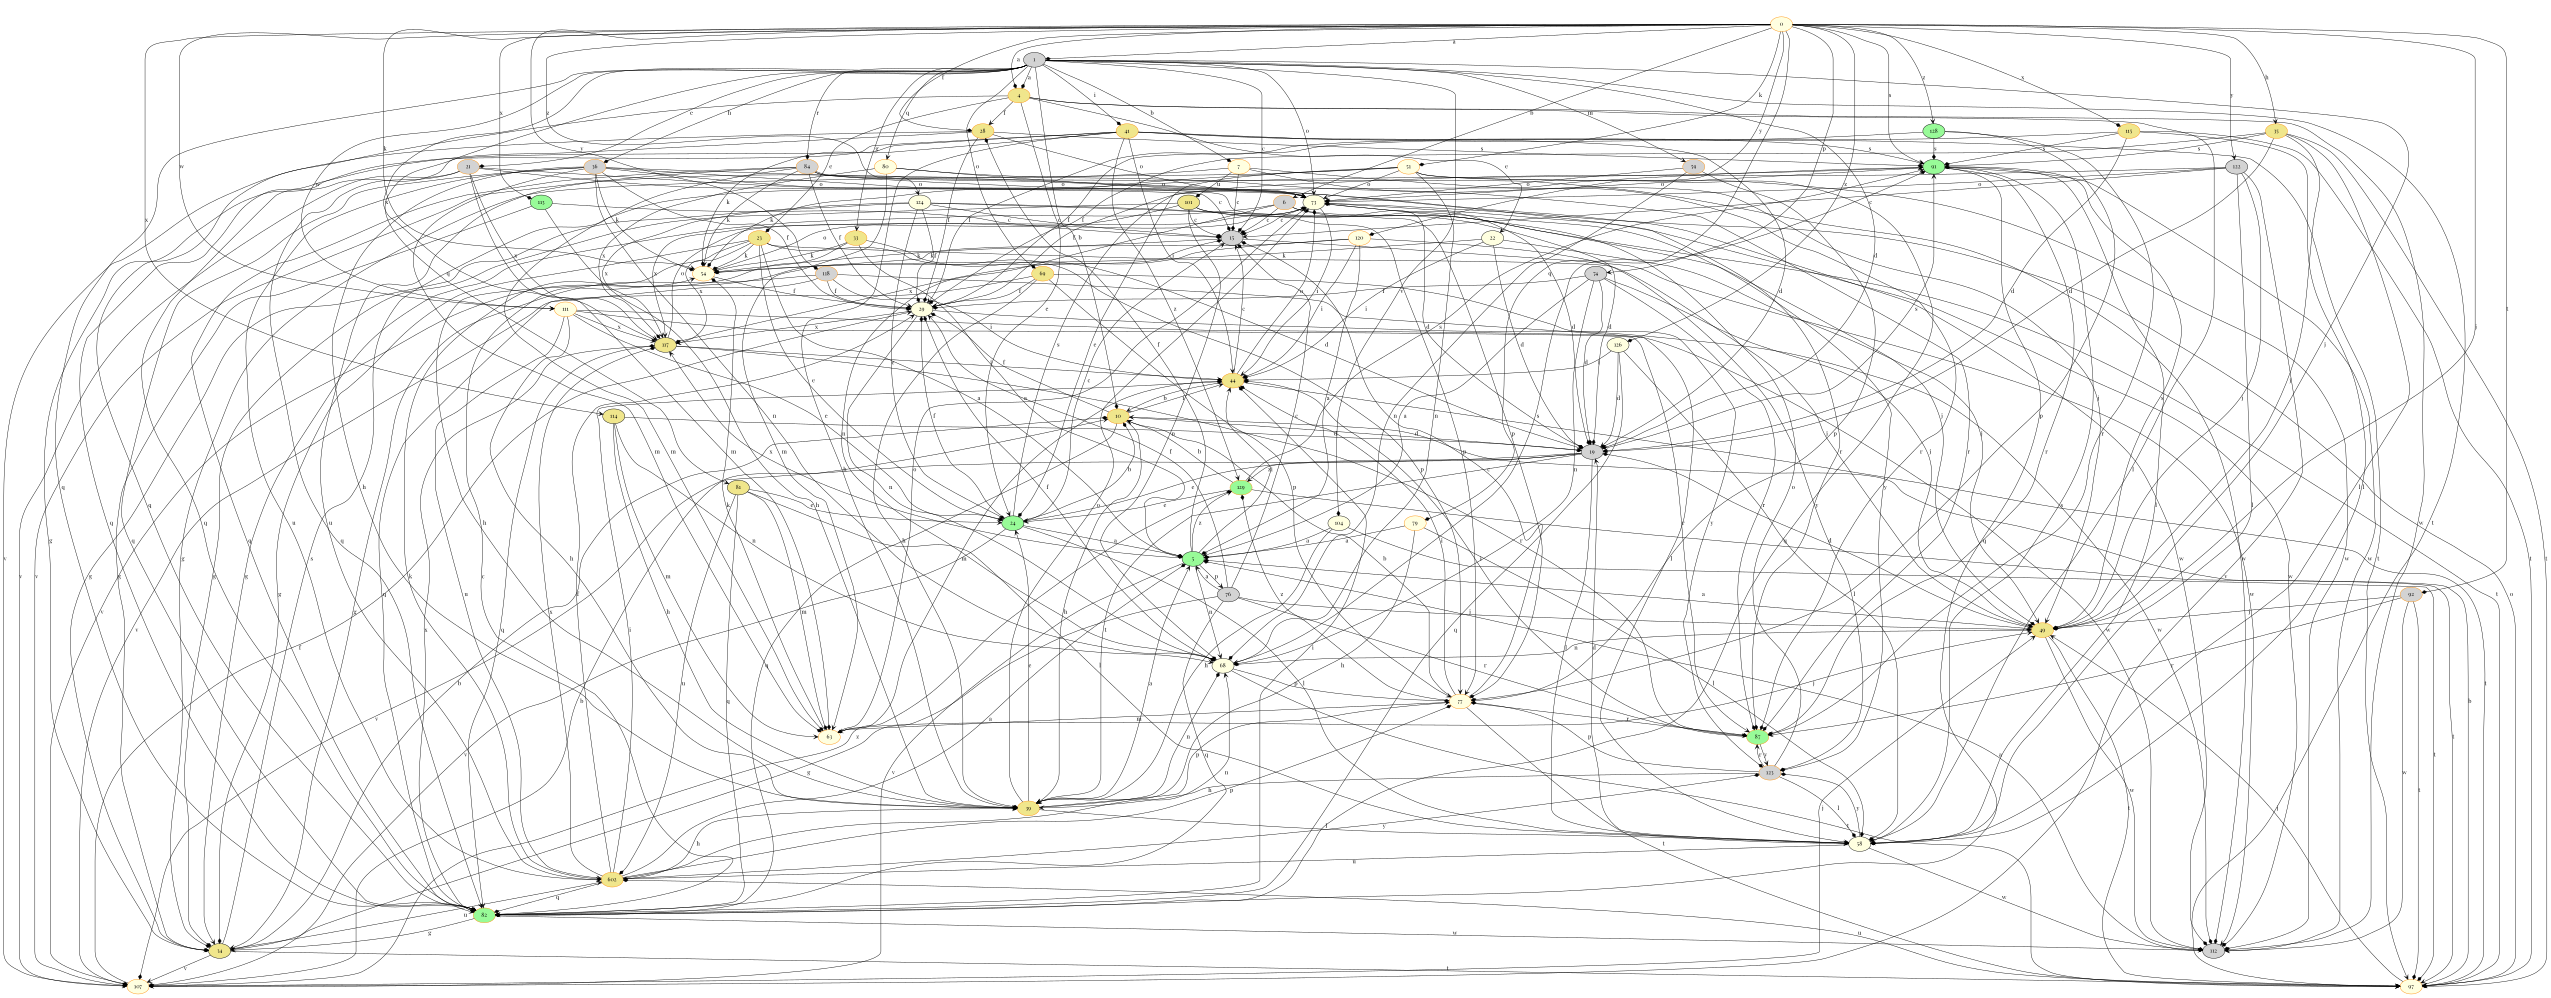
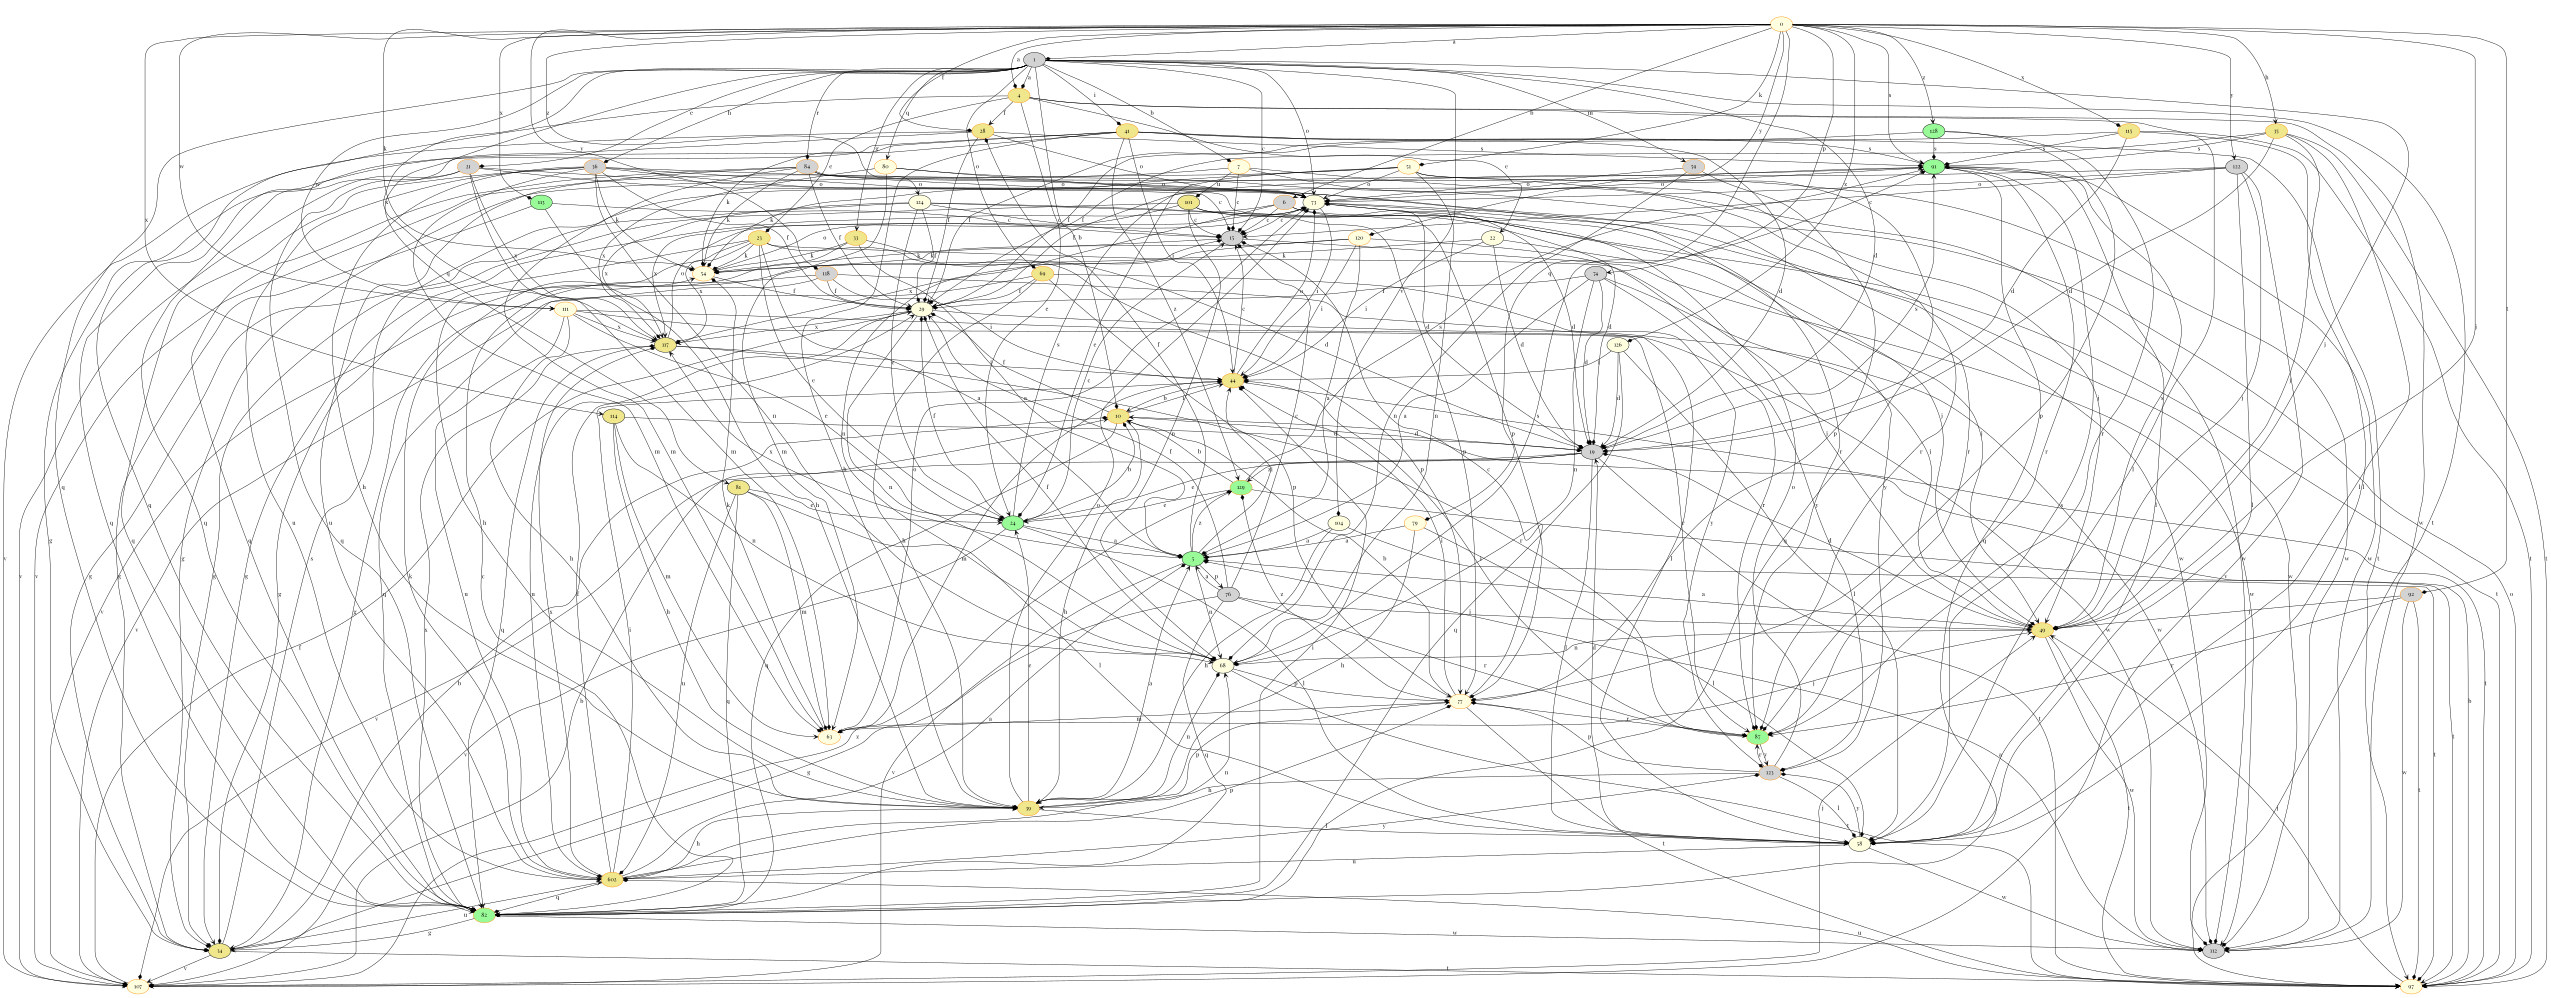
edge "29" -> "602": added, label "u"
edge "19" -> "39": now "19" -> "97"
